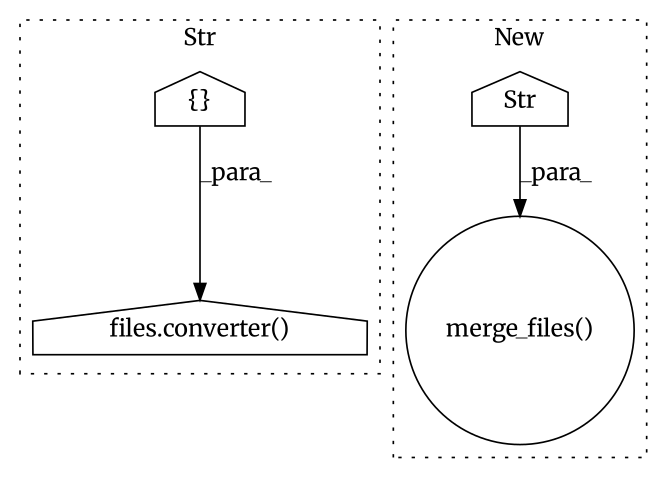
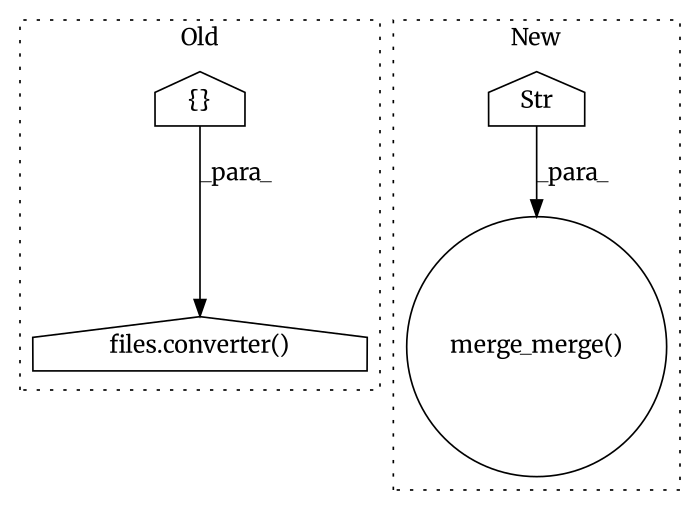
cluster "Str": label "Str" -> "Old"
node "merge_files()": label "merge_files()" -> "merge_merge()"
